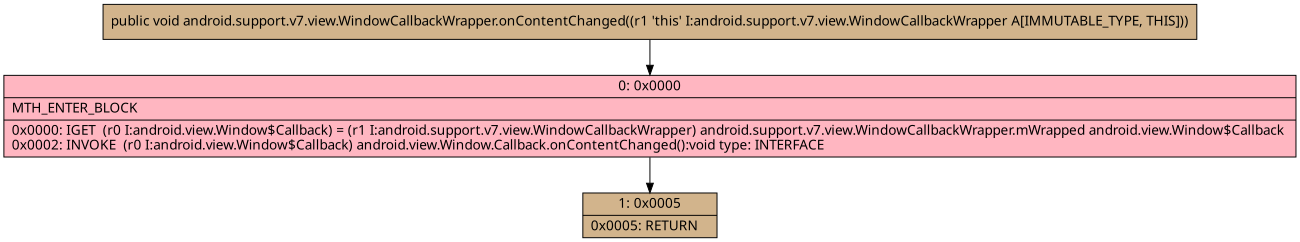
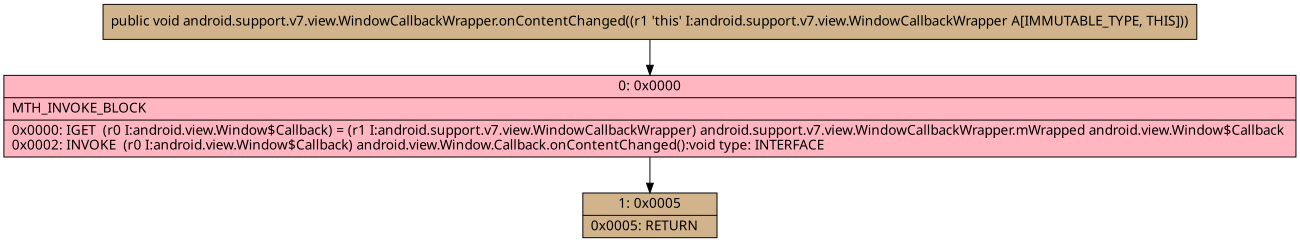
node "0: 0x0000": text "MTH_ENTER_BLOCK" -> "MTH_INVOKE_BLOCK"
